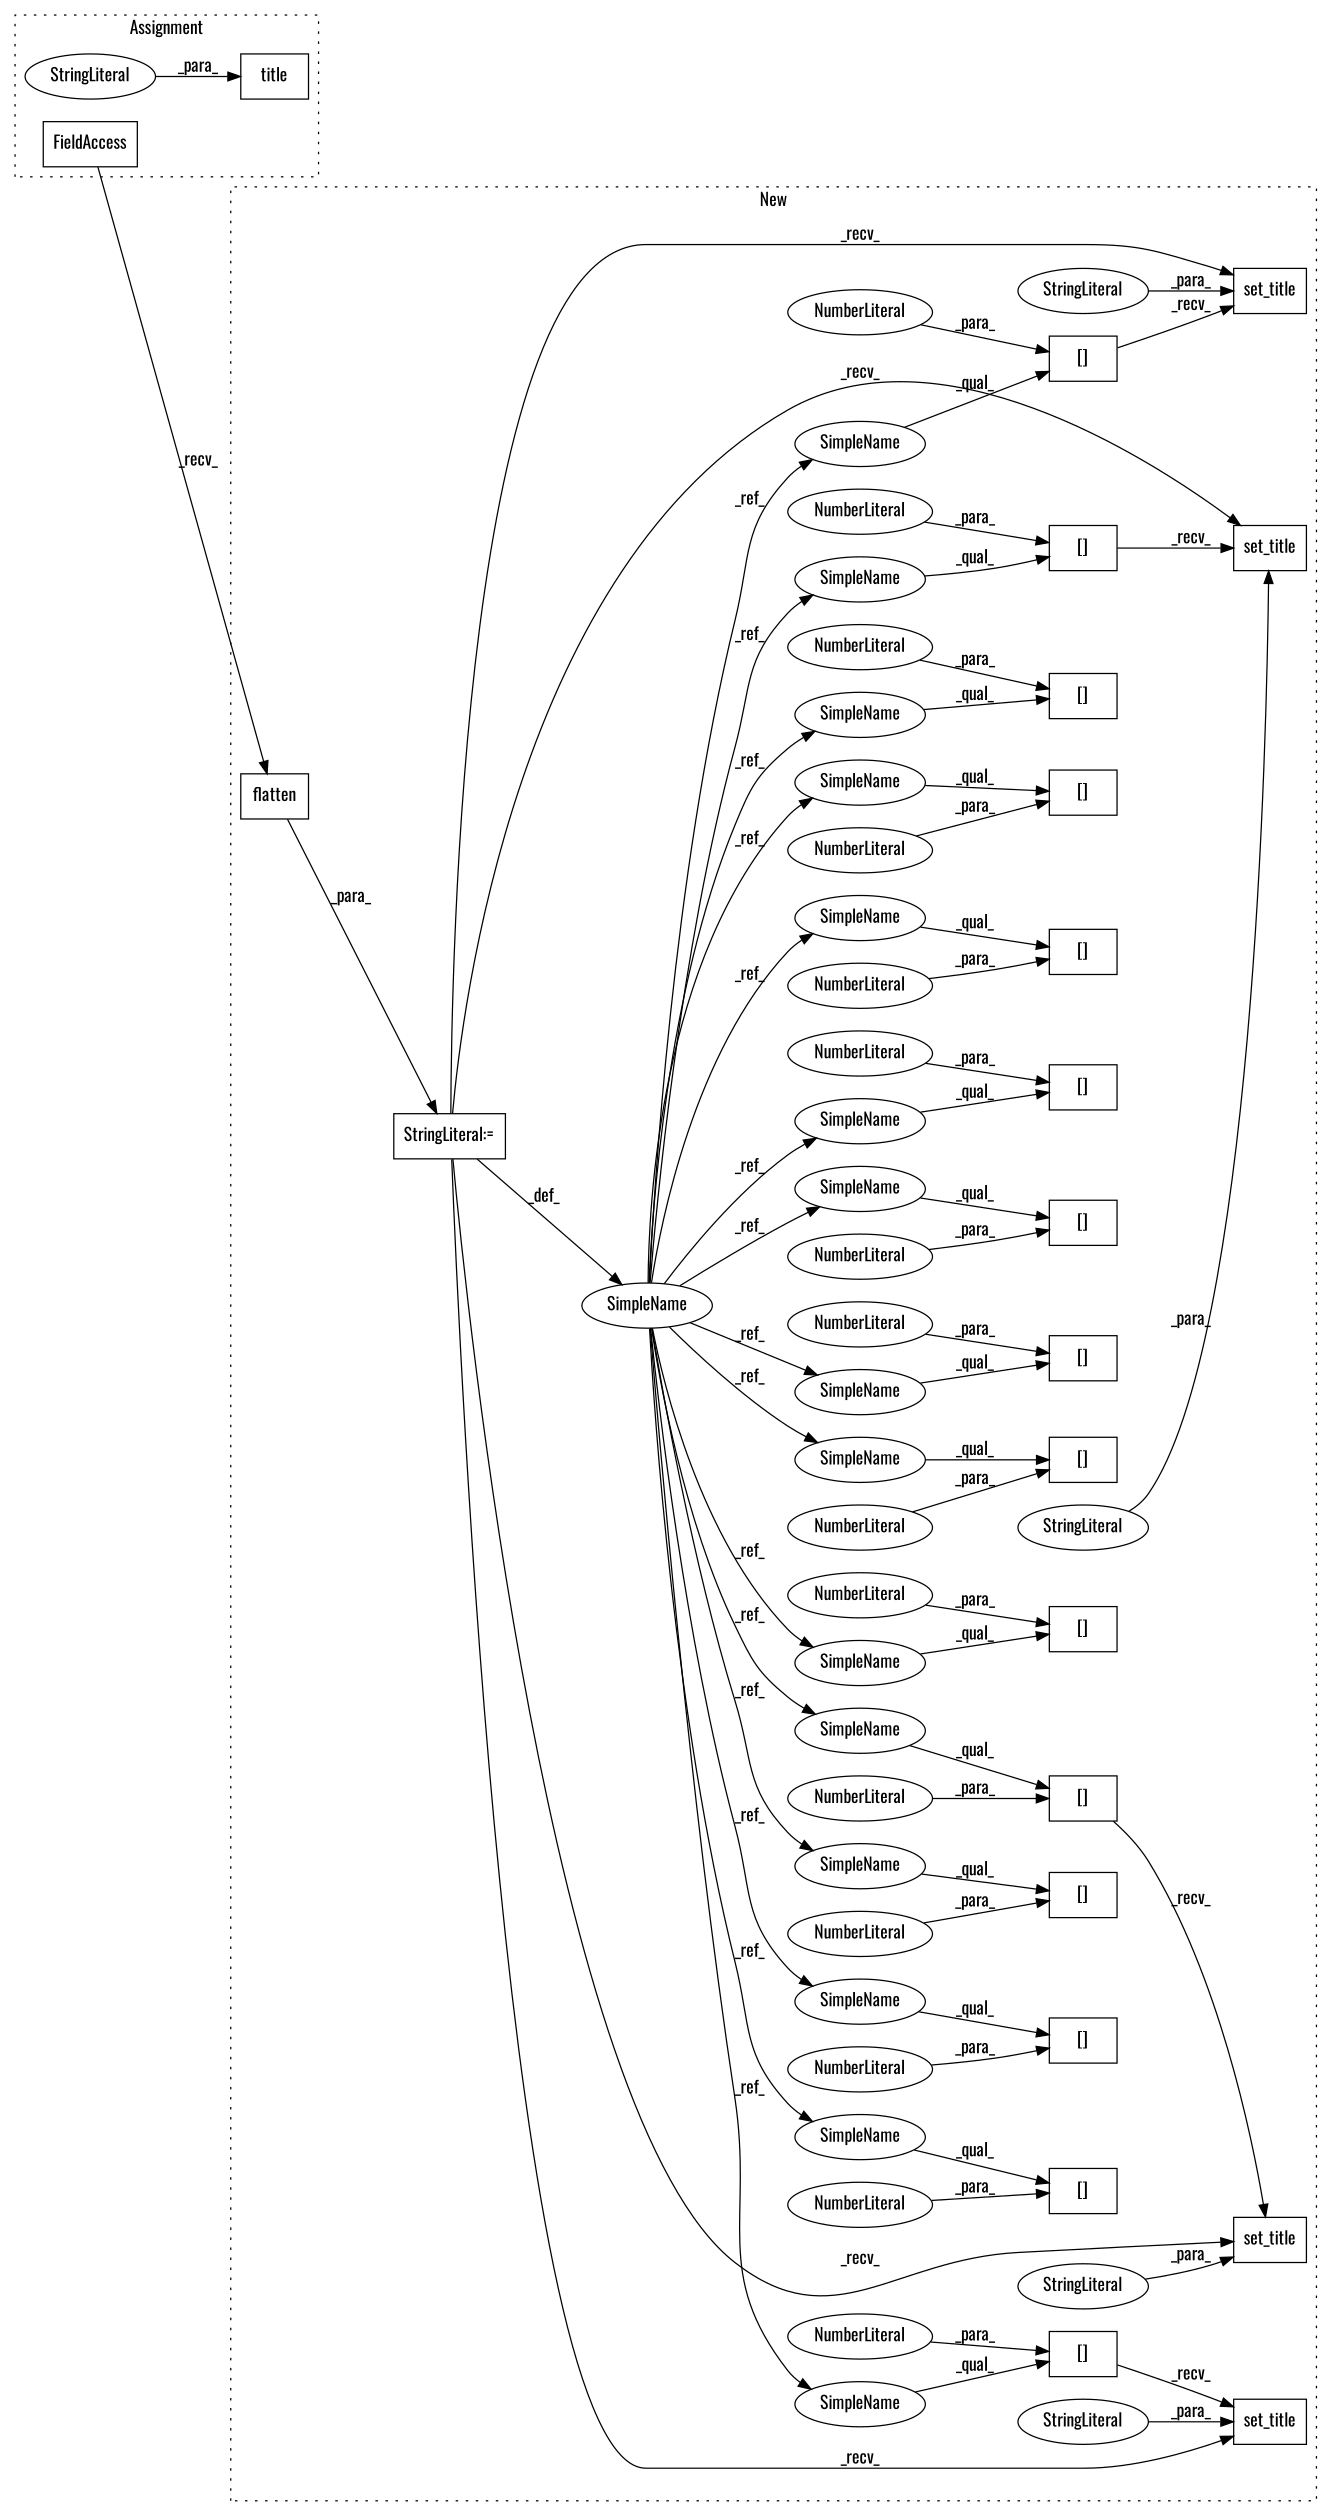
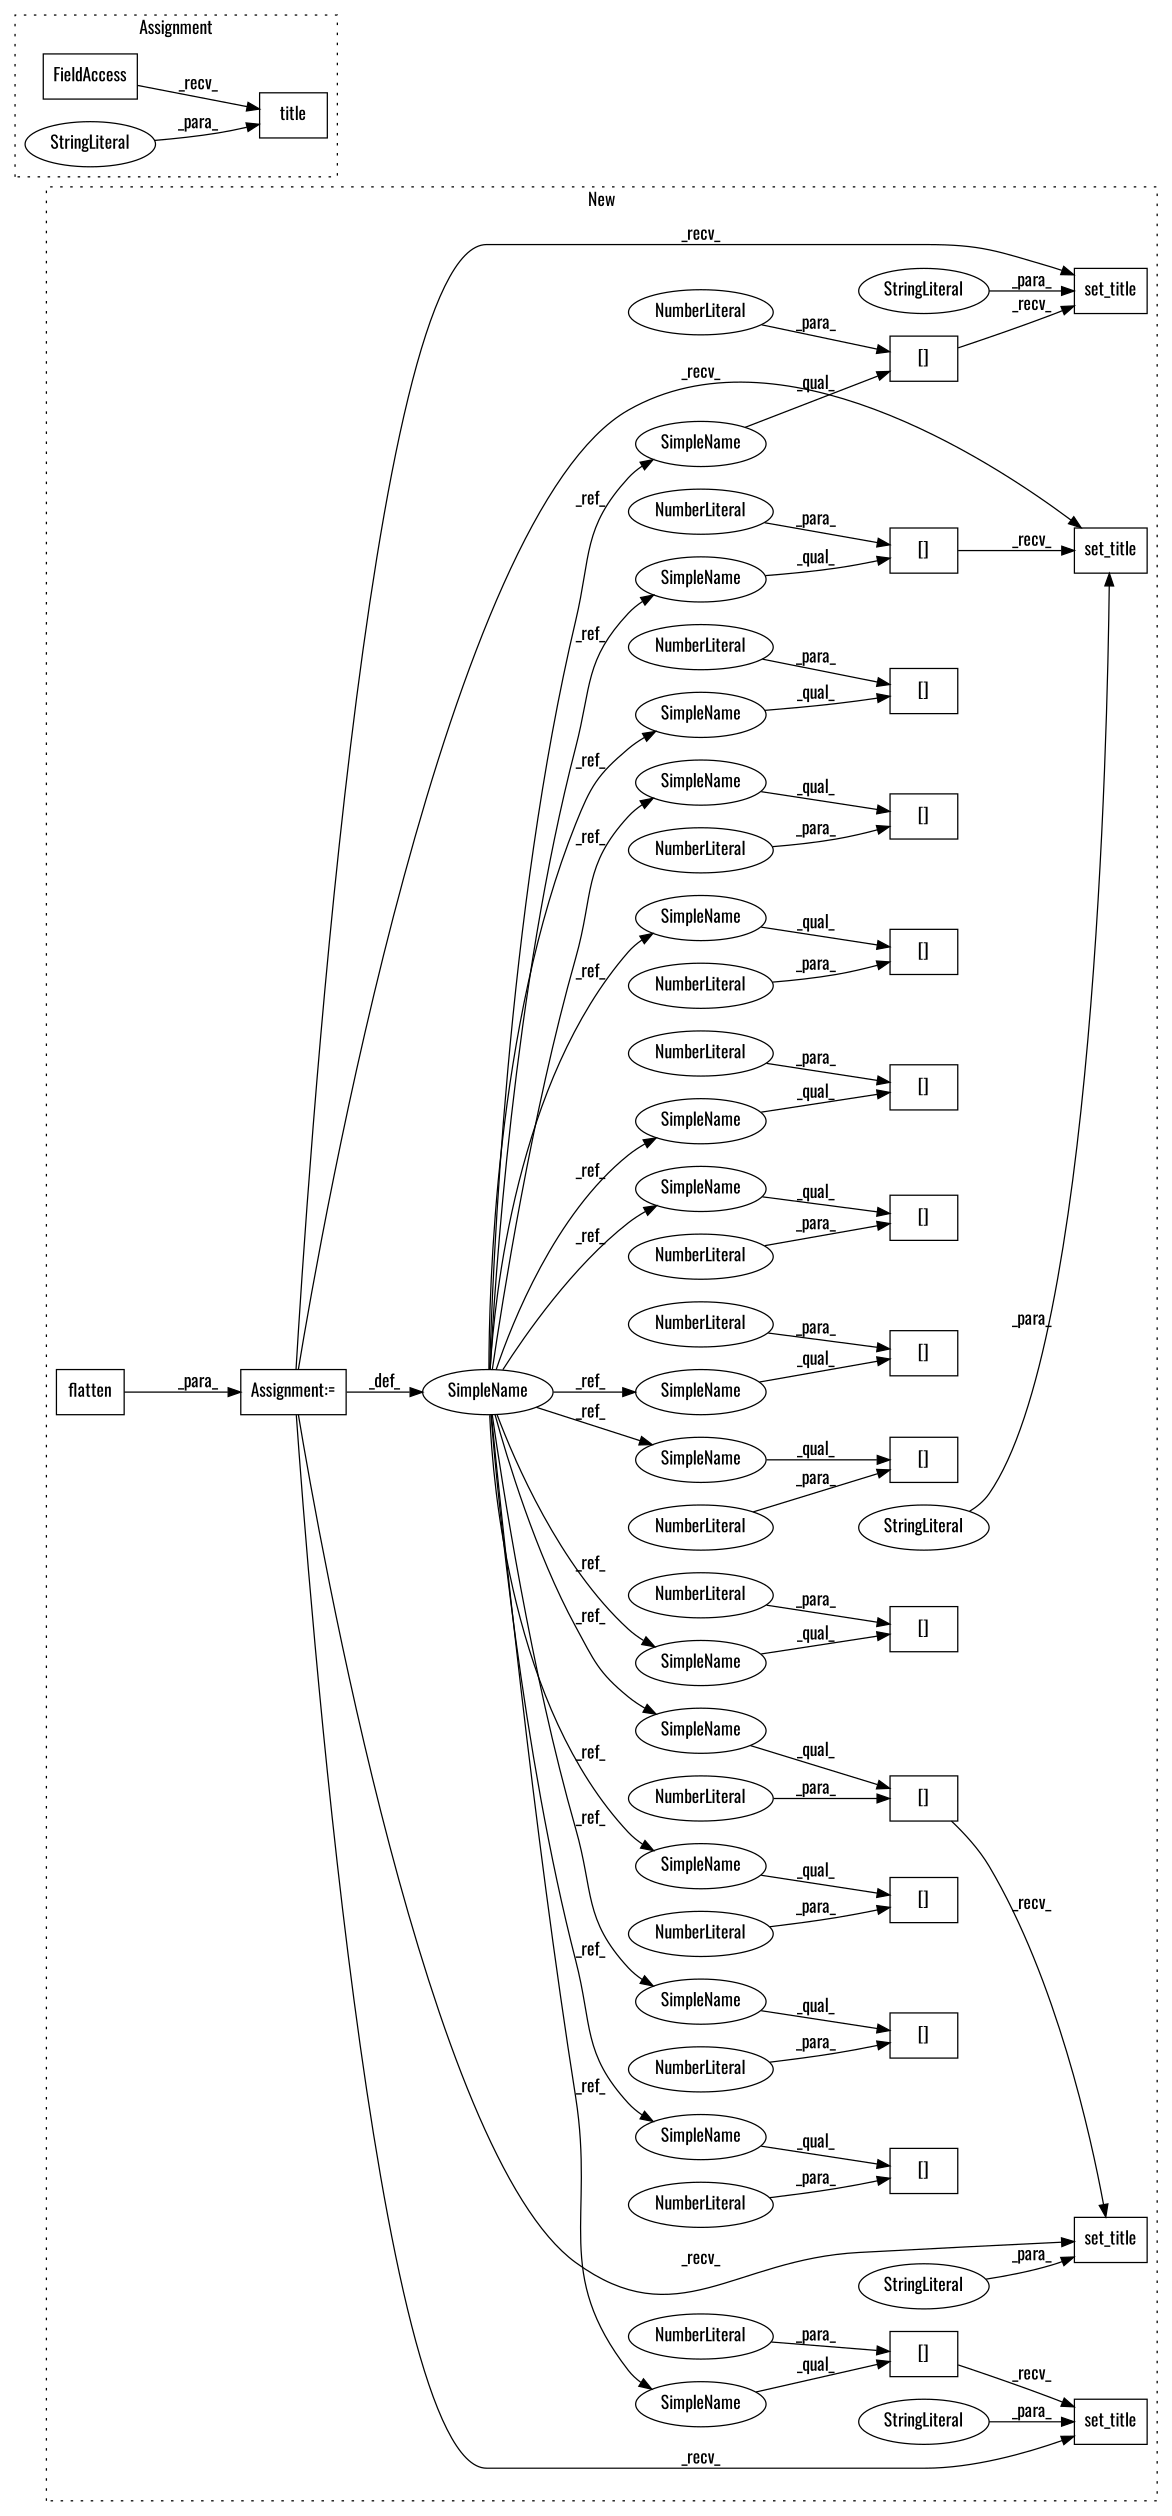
edge "FieldAccess" -> "flatten": now "FieldAccess" -> "title"
node "StringLiteral:=": label "StringLiteral:=" -> "Assignment:="
